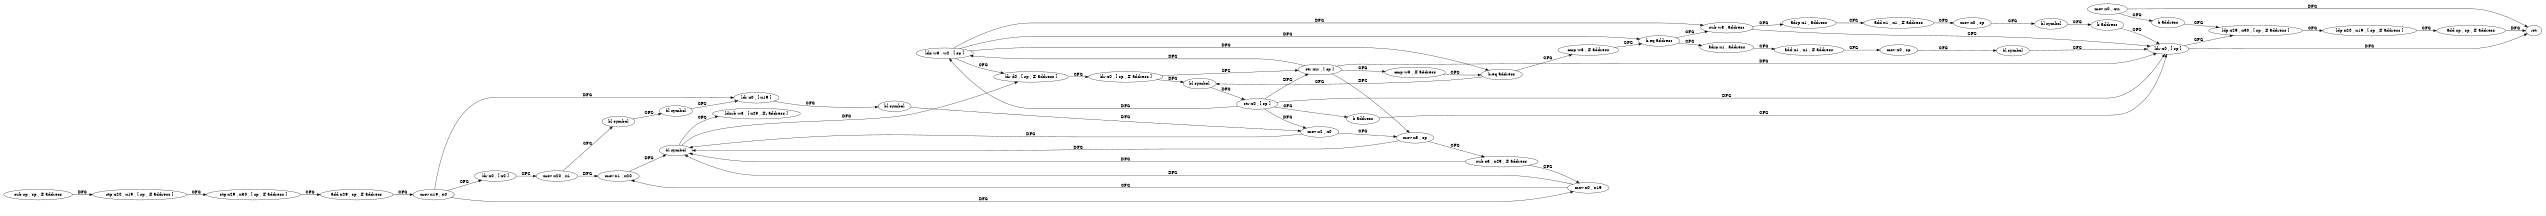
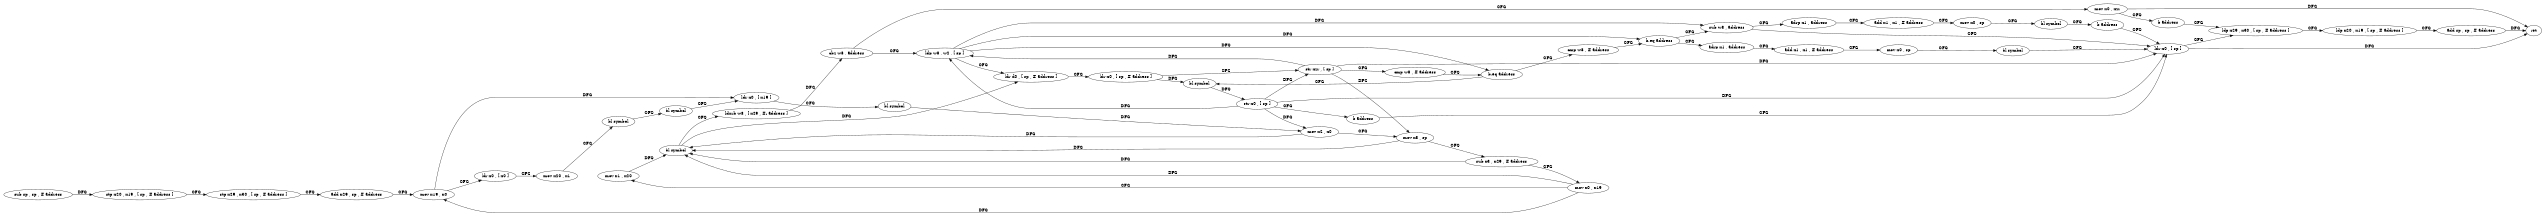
node "cbz w8 , address": added
edge "mov x20 , x1" -> "mov x1 , x20": removed, label "DFG"
edge "mov x19 , x0" -> "mov x0 , x19": reversed
